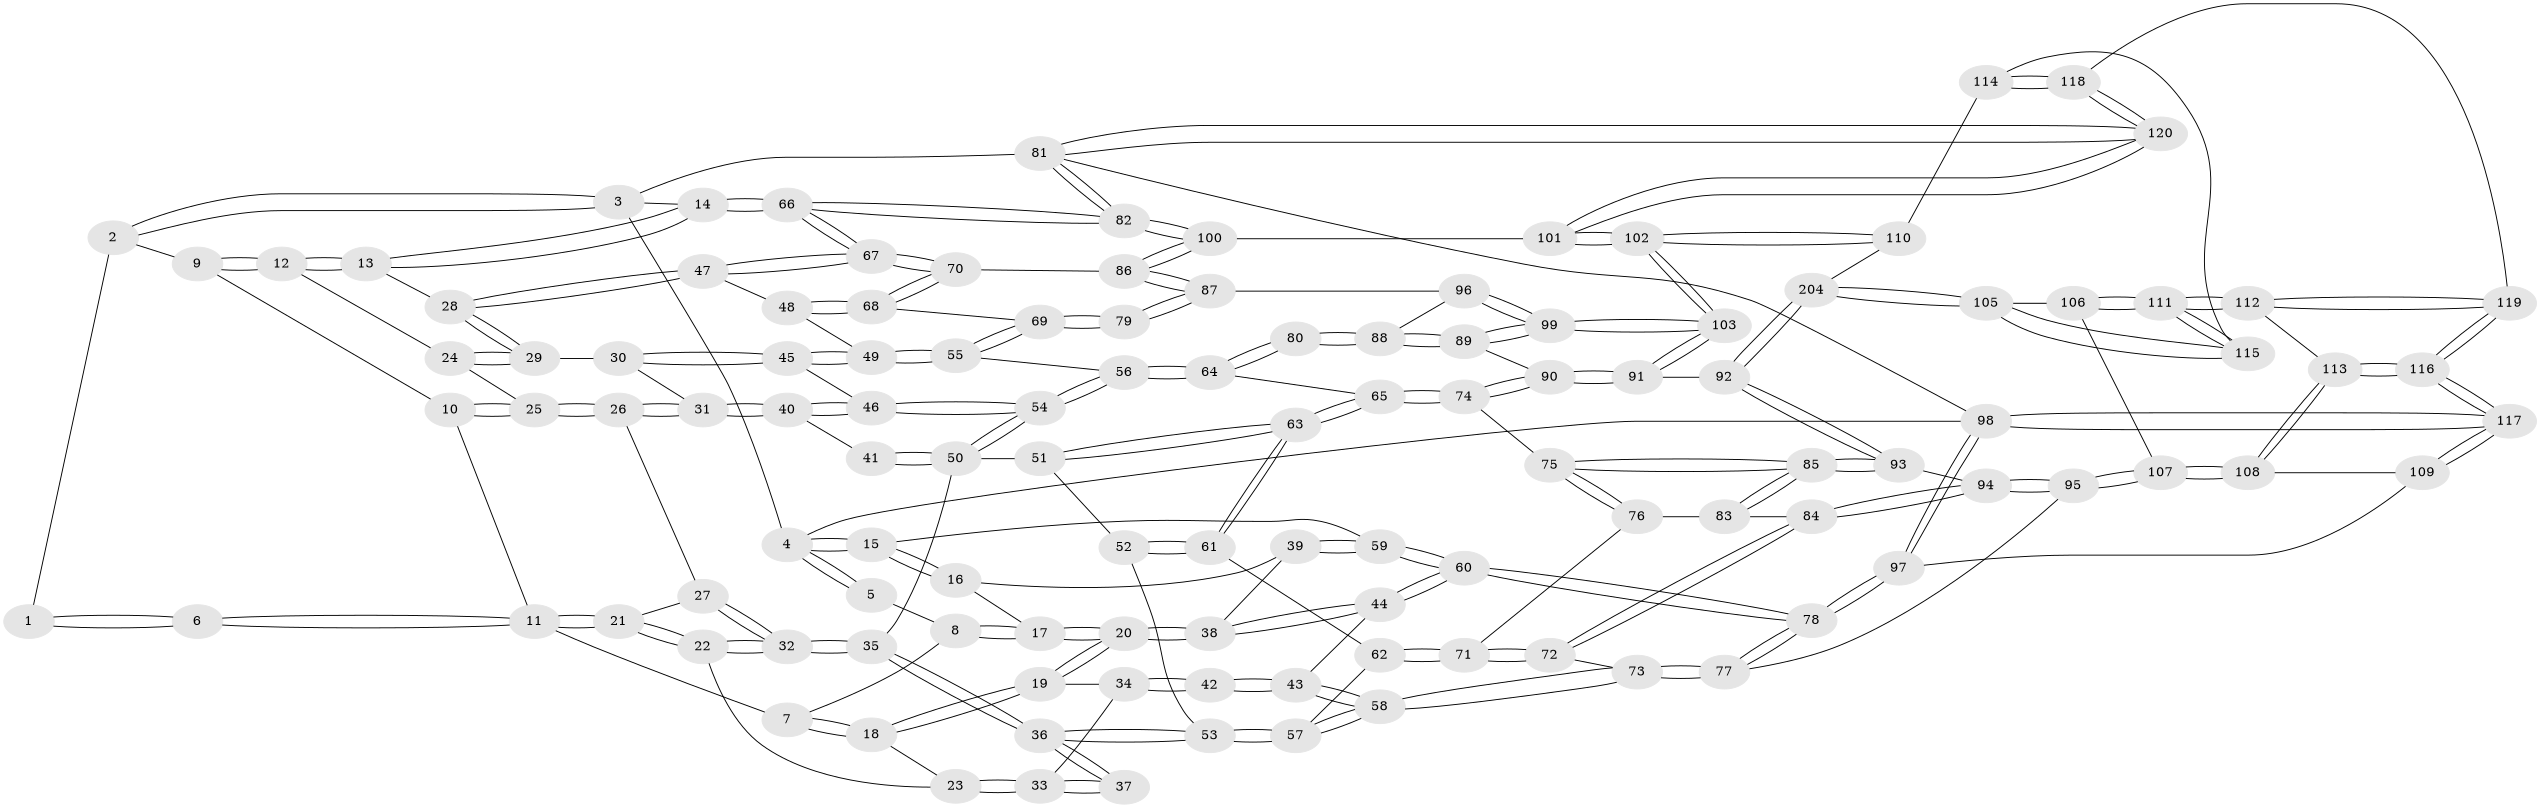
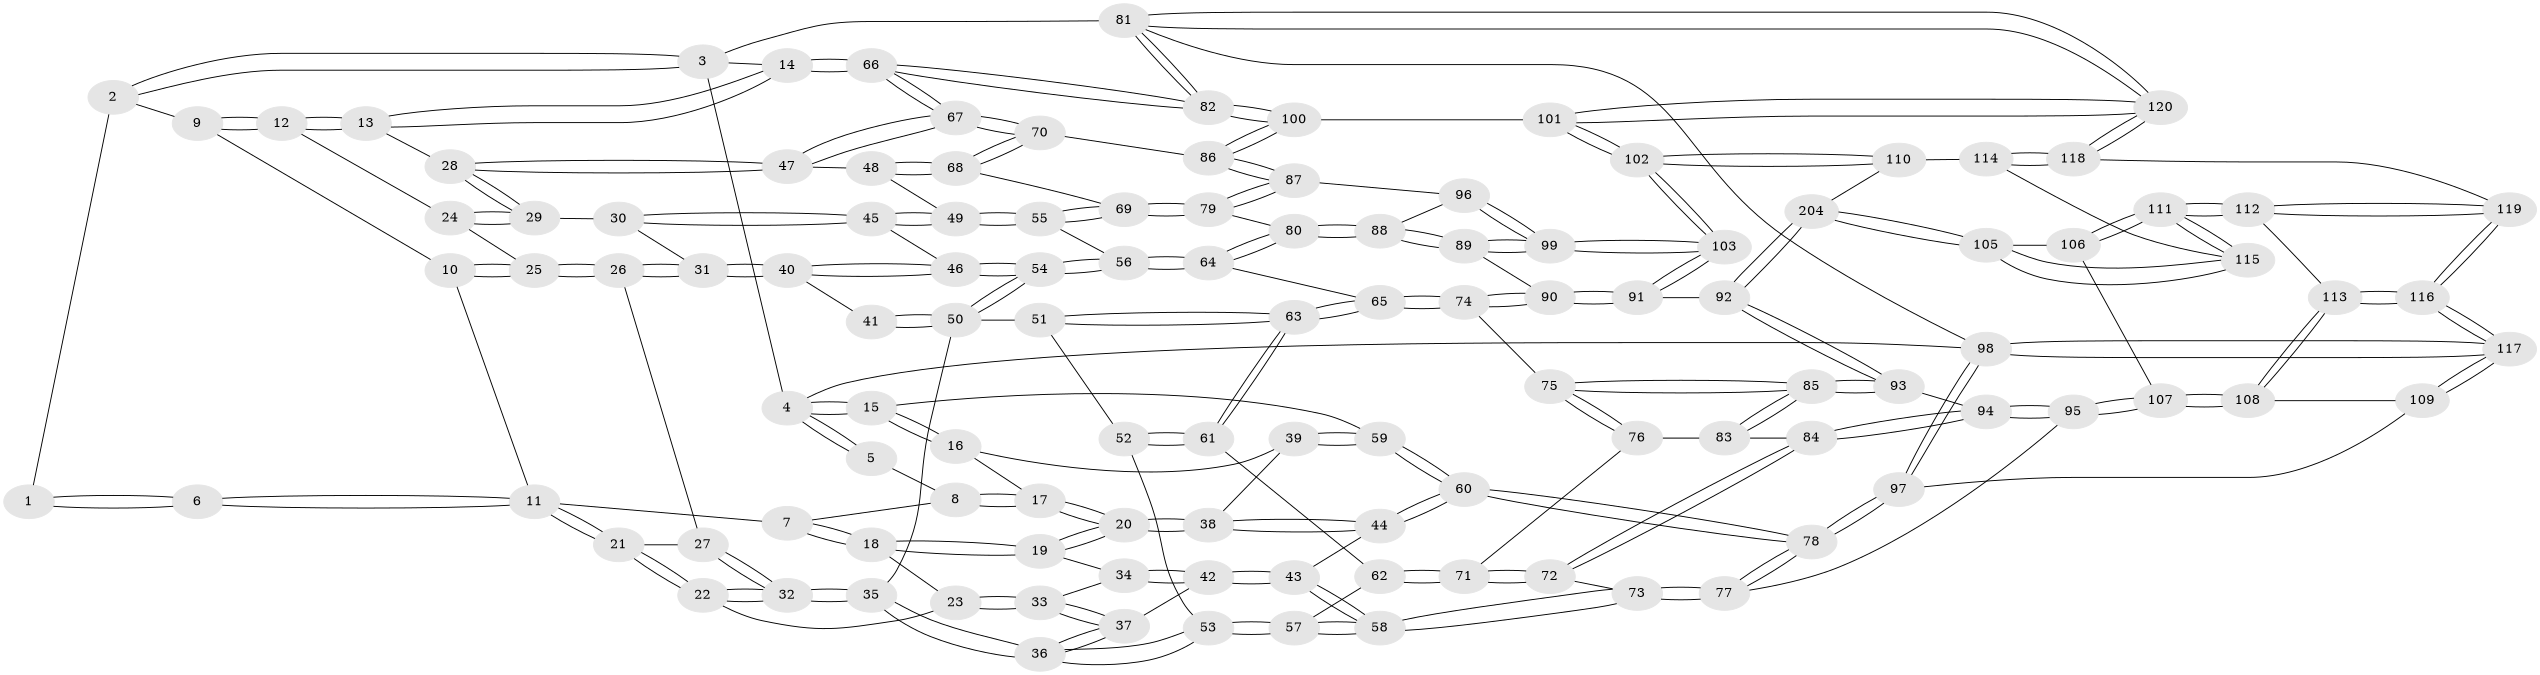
edge "79" -- "80": added
edge "42" -- "37": added
